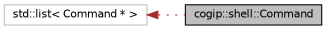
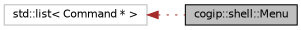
node "cogip::shell::Command": label "cogip::shell::Command" -> "cogip::shell::Menu"
